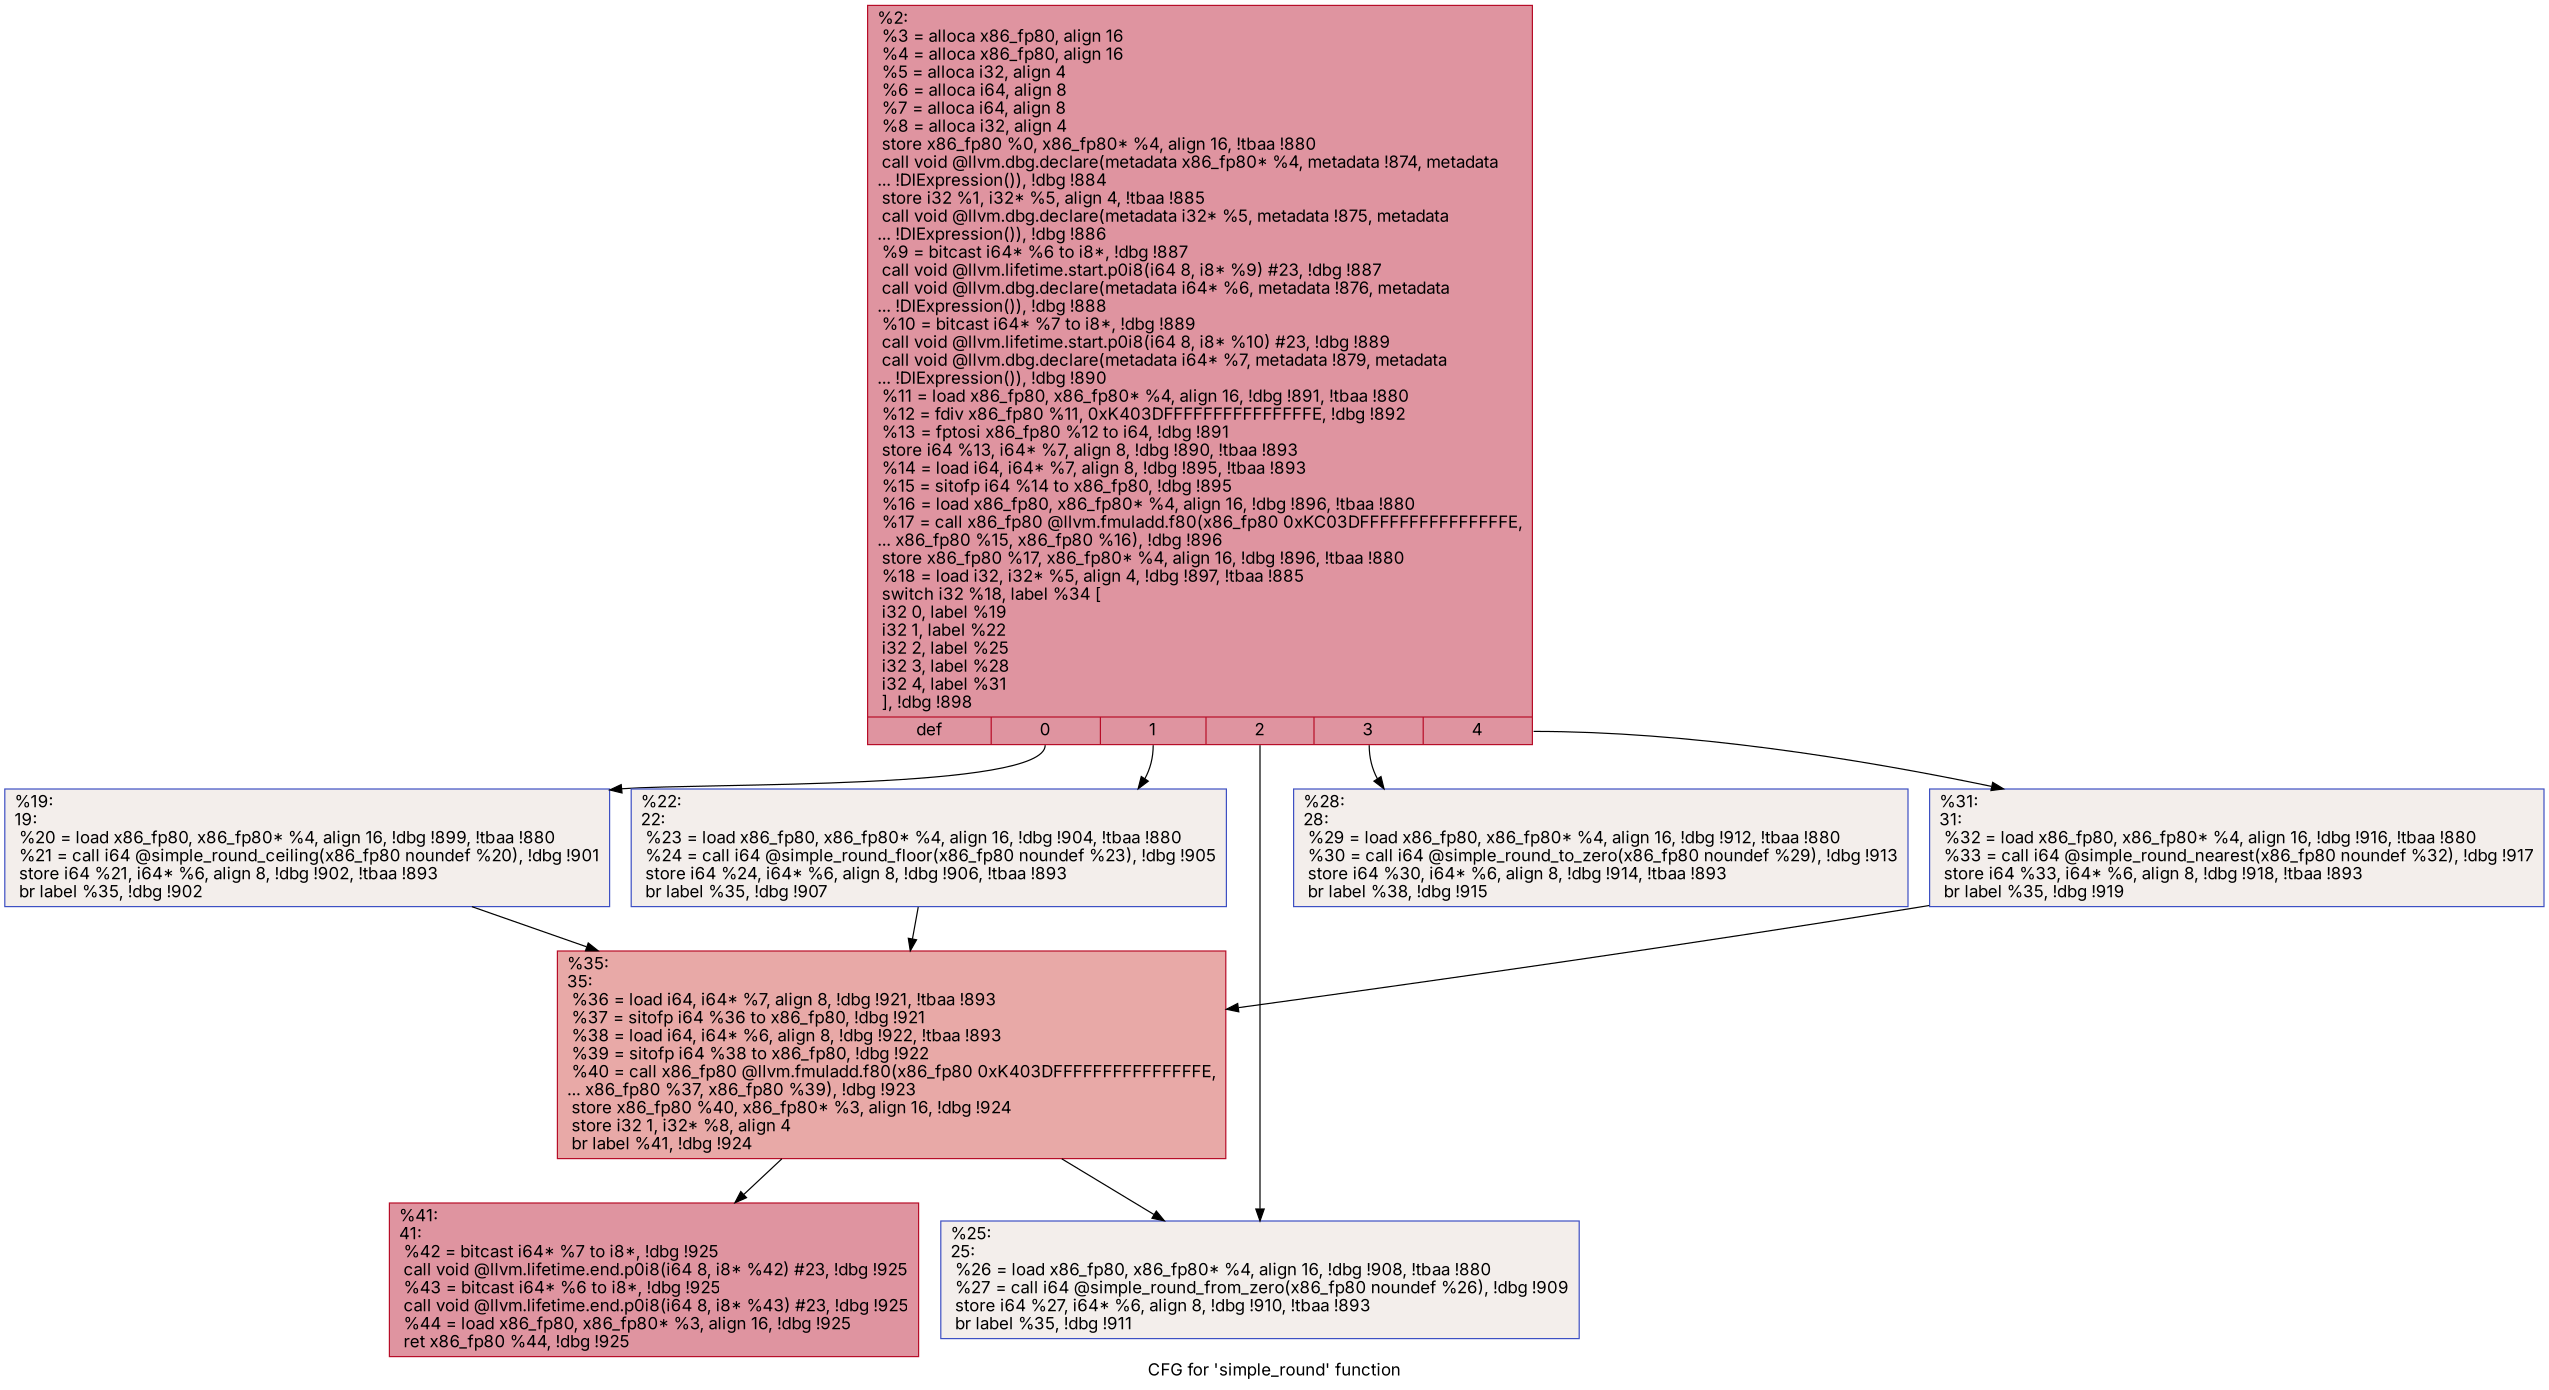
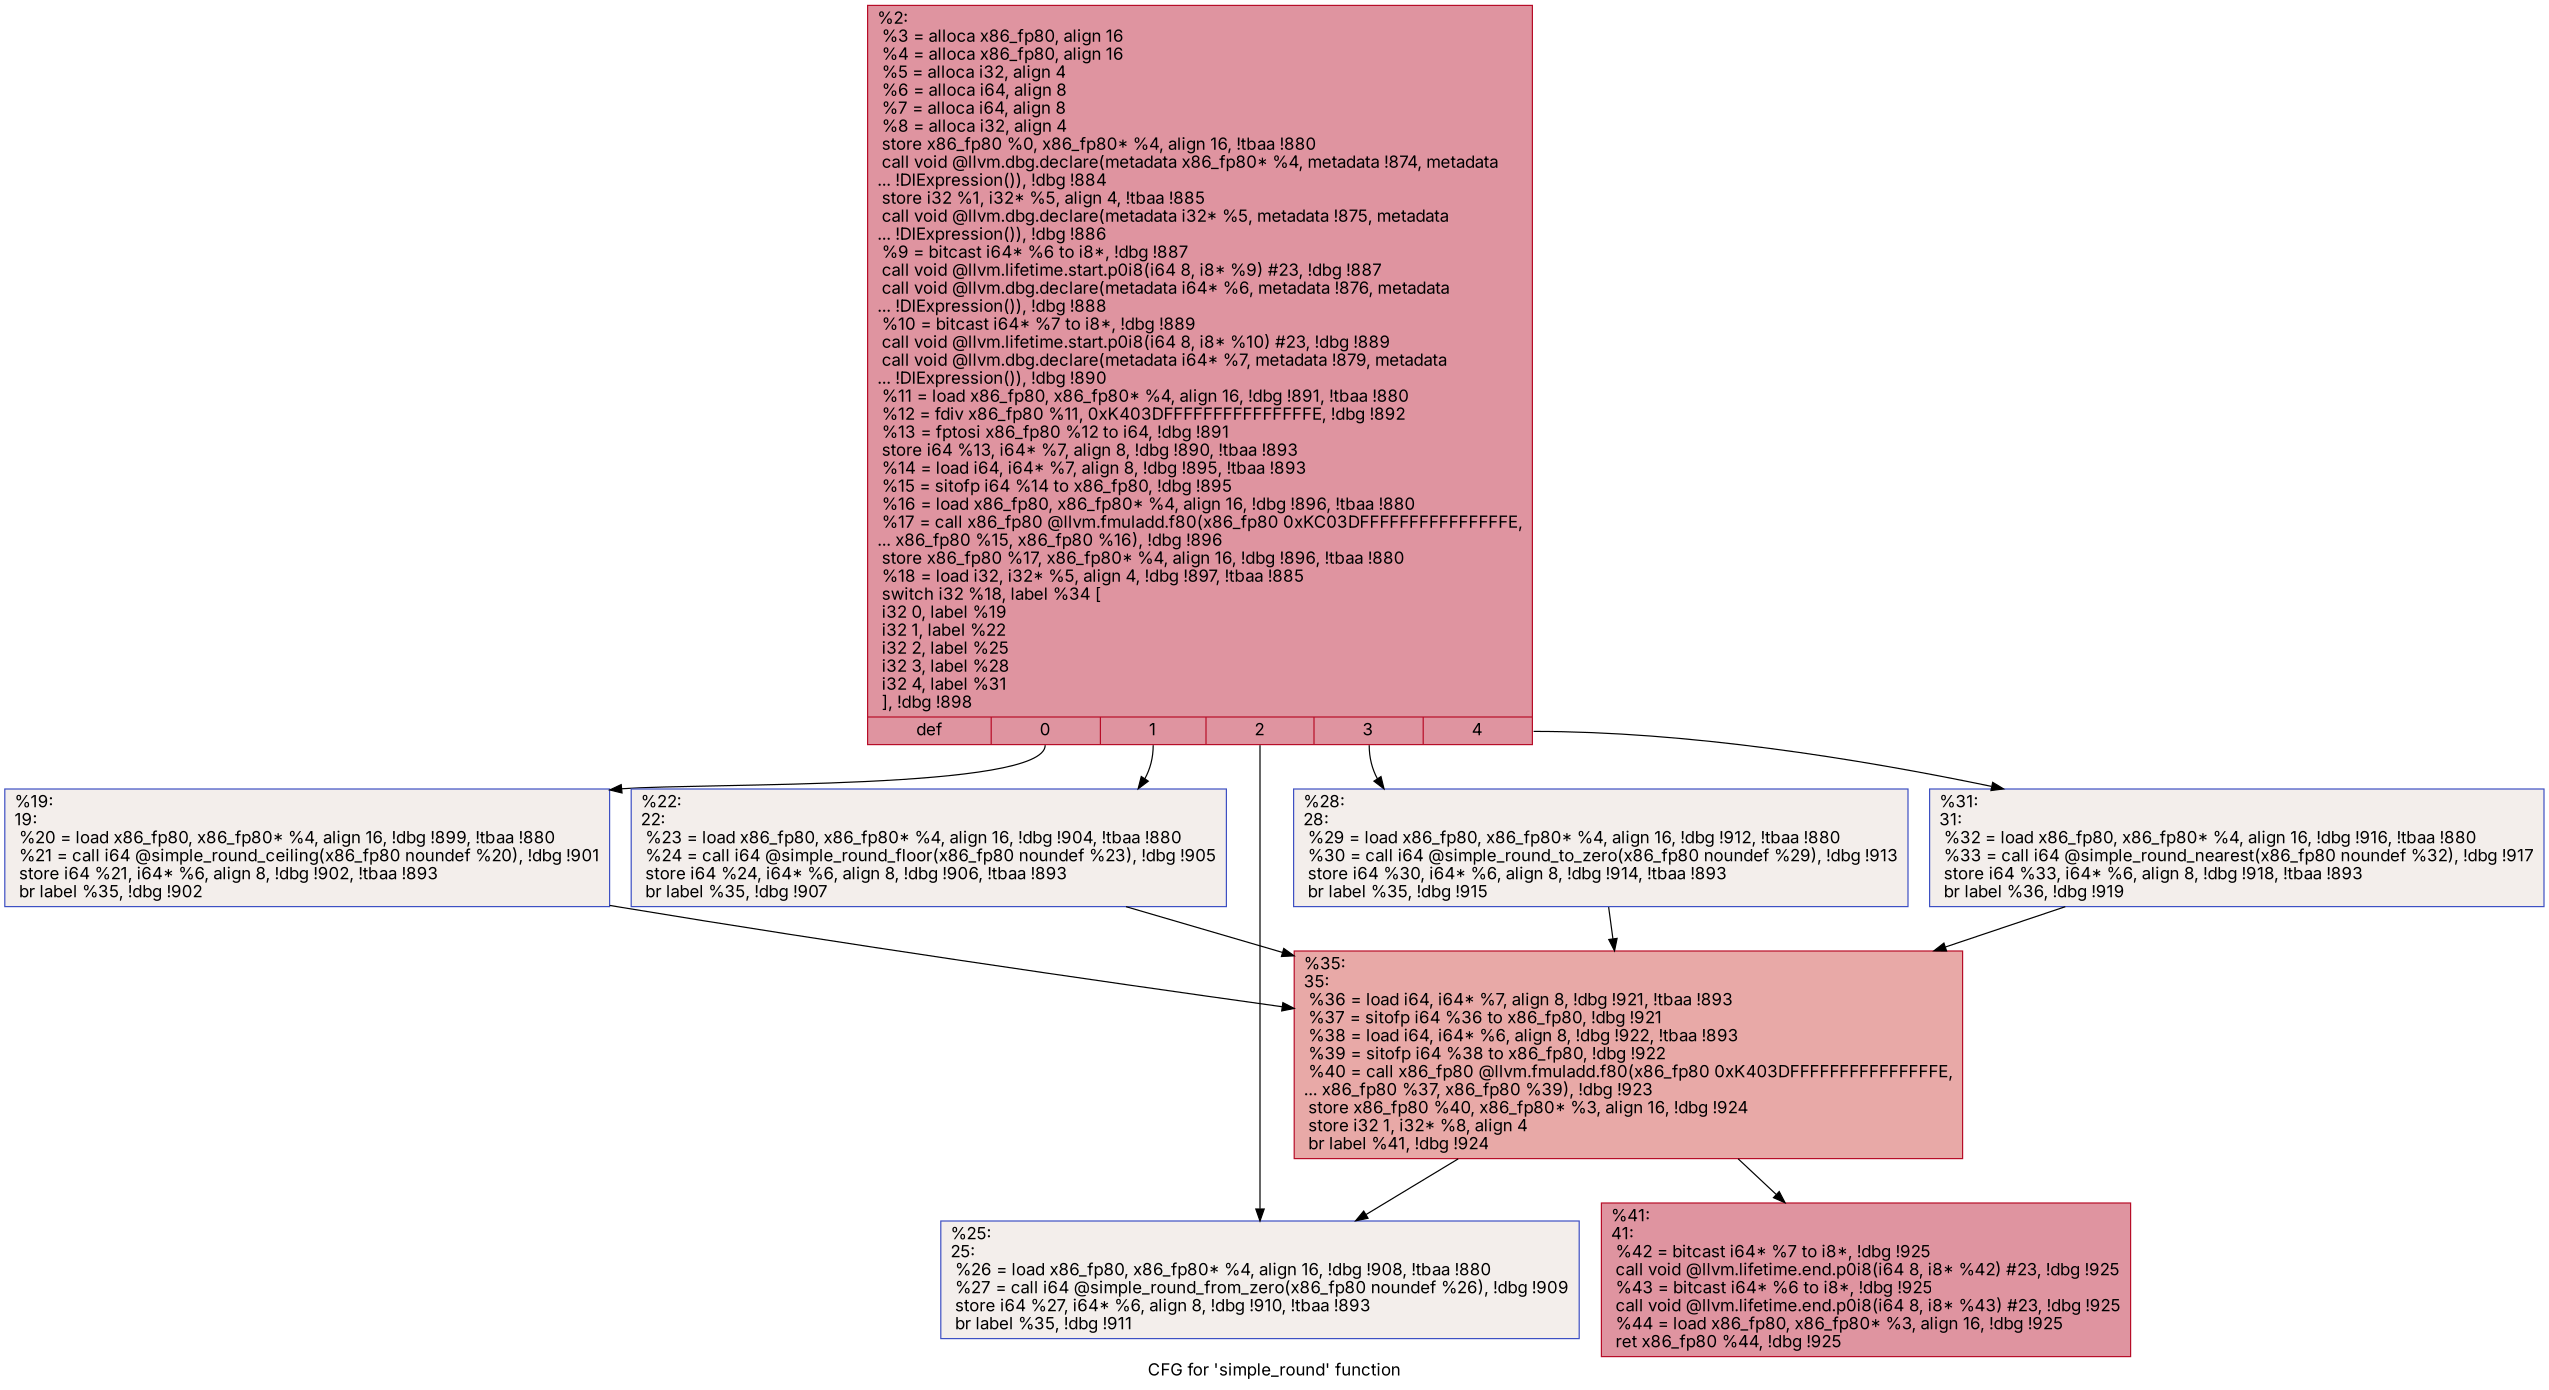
node "%28:": text "br label %38, !dbg !915" -> "br label %35, !dbg !915"
node "%31:": text "br label %35, !dbg !919" -> "br label %36, !dbg !919"
edge "%28:" -> "%35:": added
